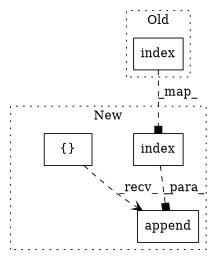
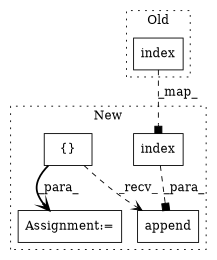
node "Assignment:=": added
